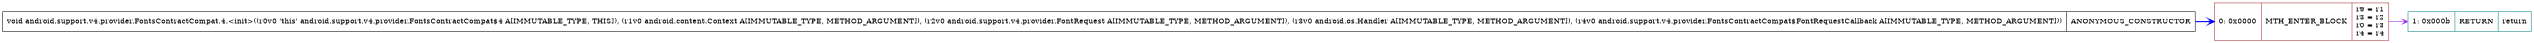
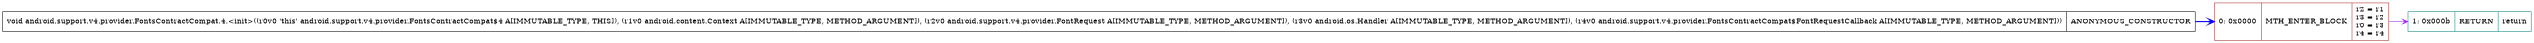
node "0: 0x0000": text "r9 = r1" -> "r2 = r1"
